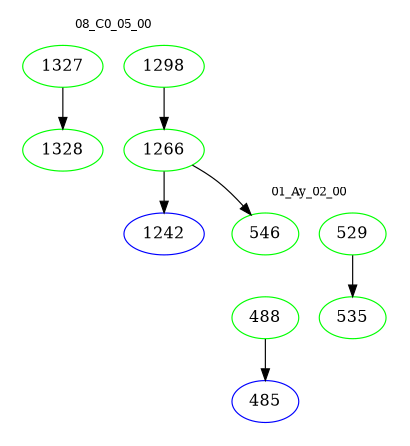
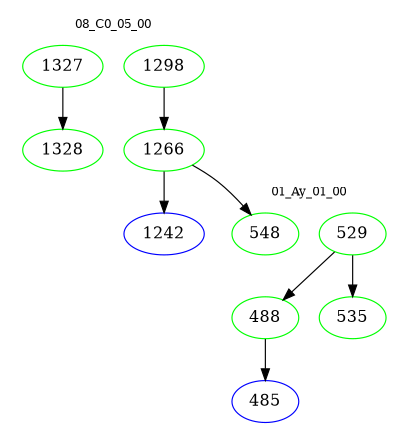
cluster "01_Ay_02_00": label "01_Ay_02_00" -> "01_Ay_01_00"
node "546": label "546" -> "548"
edge "529" -> "488": added
